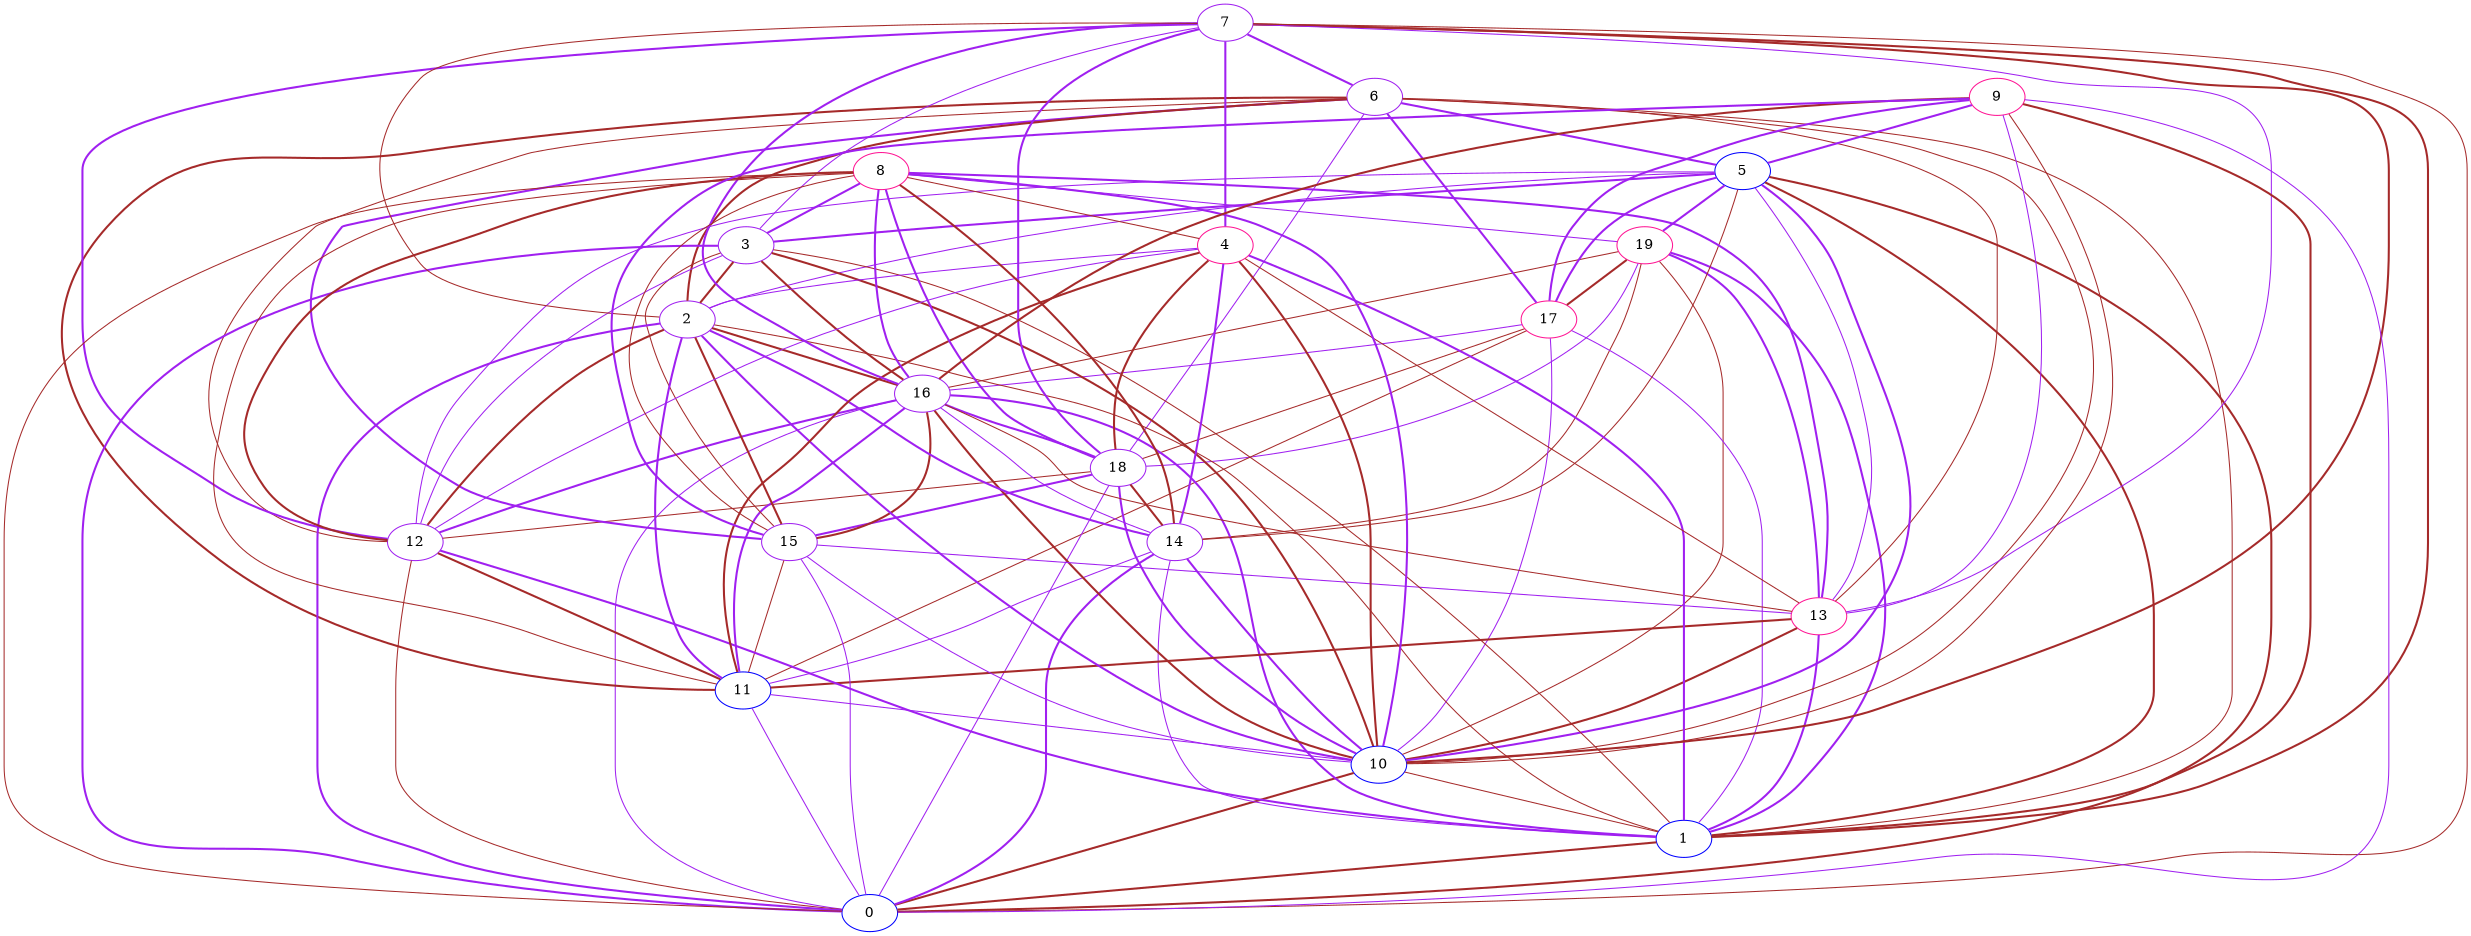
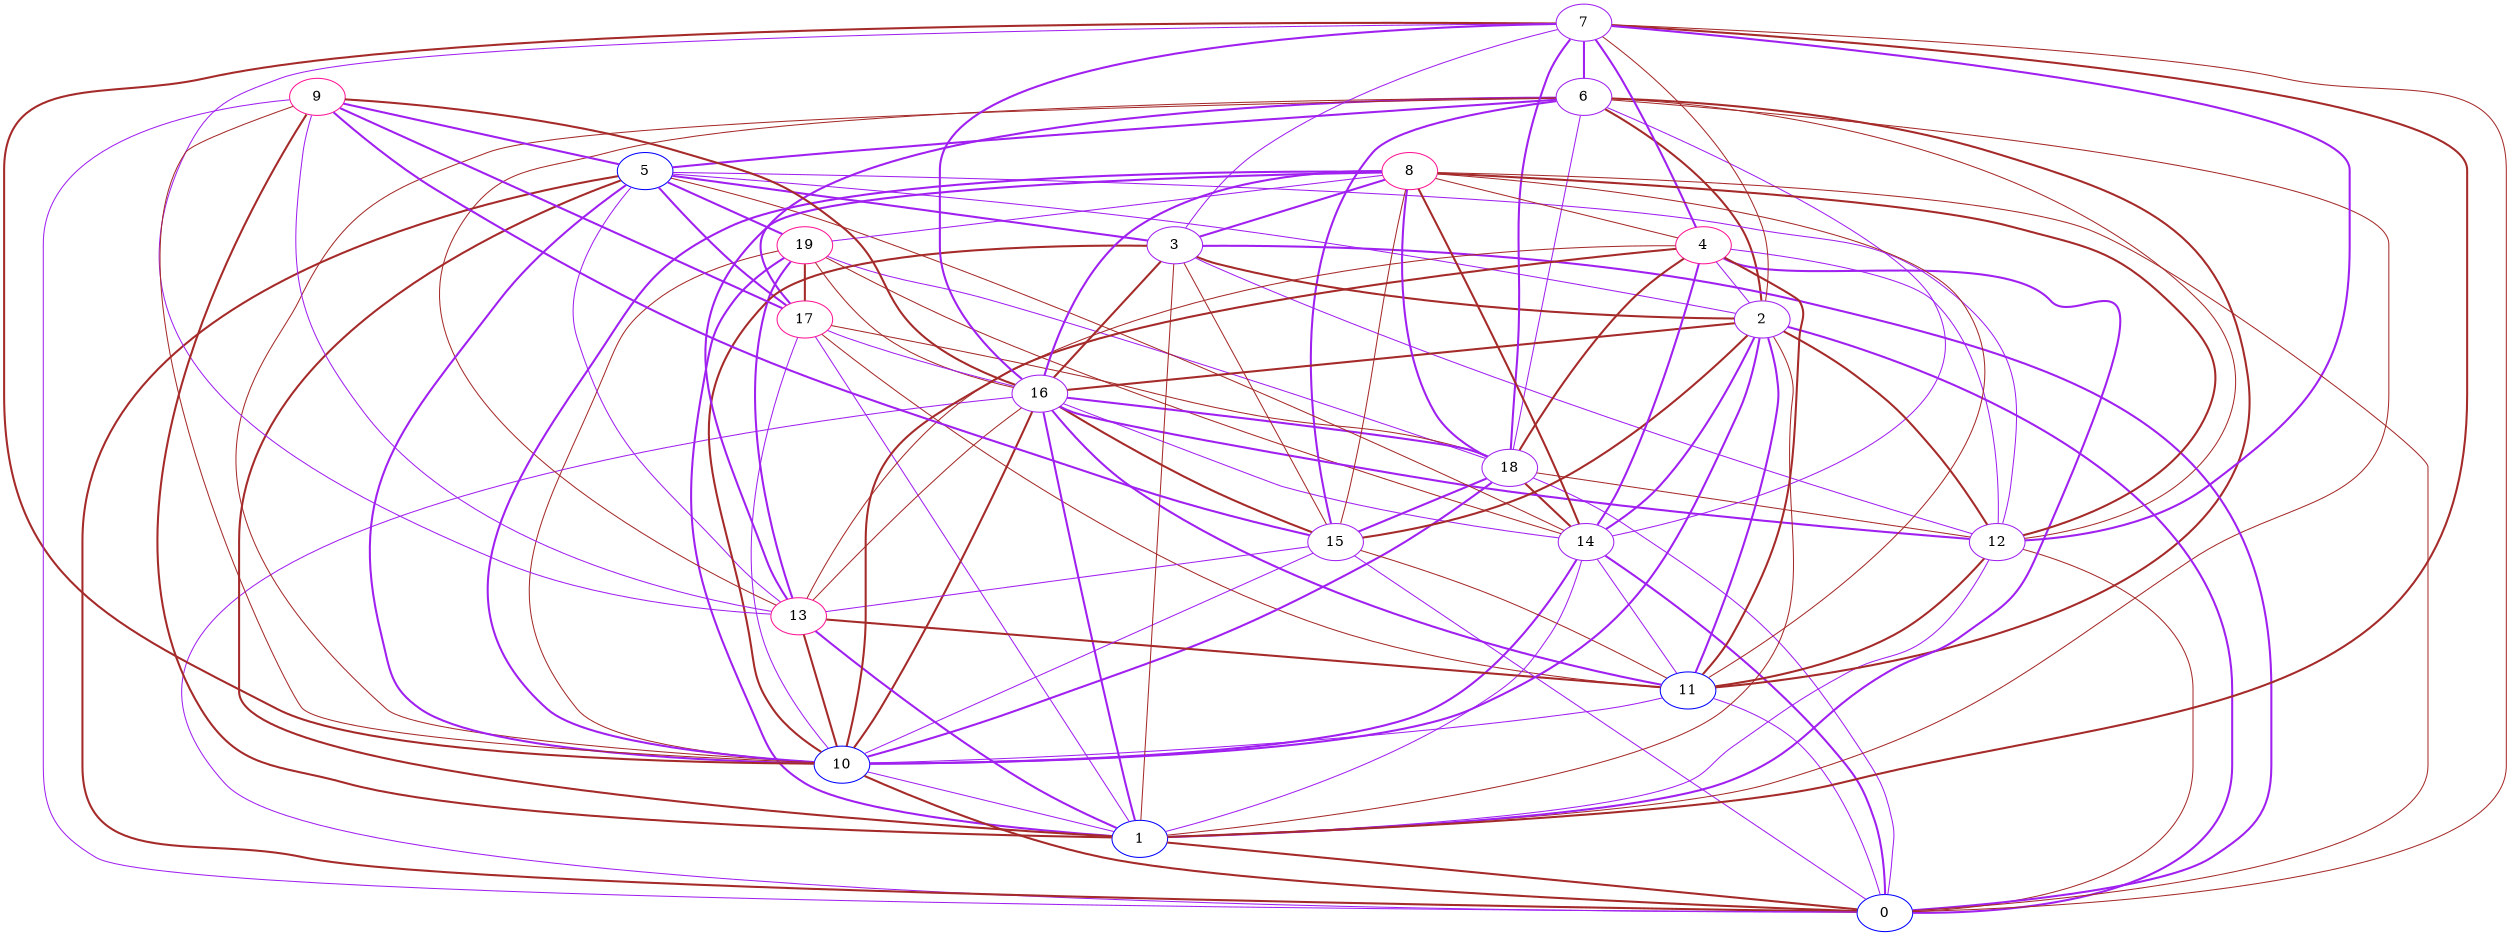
edge "6" -- "14": added
edge "12" -- "1": style bold -> solid
edge "10" -- "1": color brown -> purple
